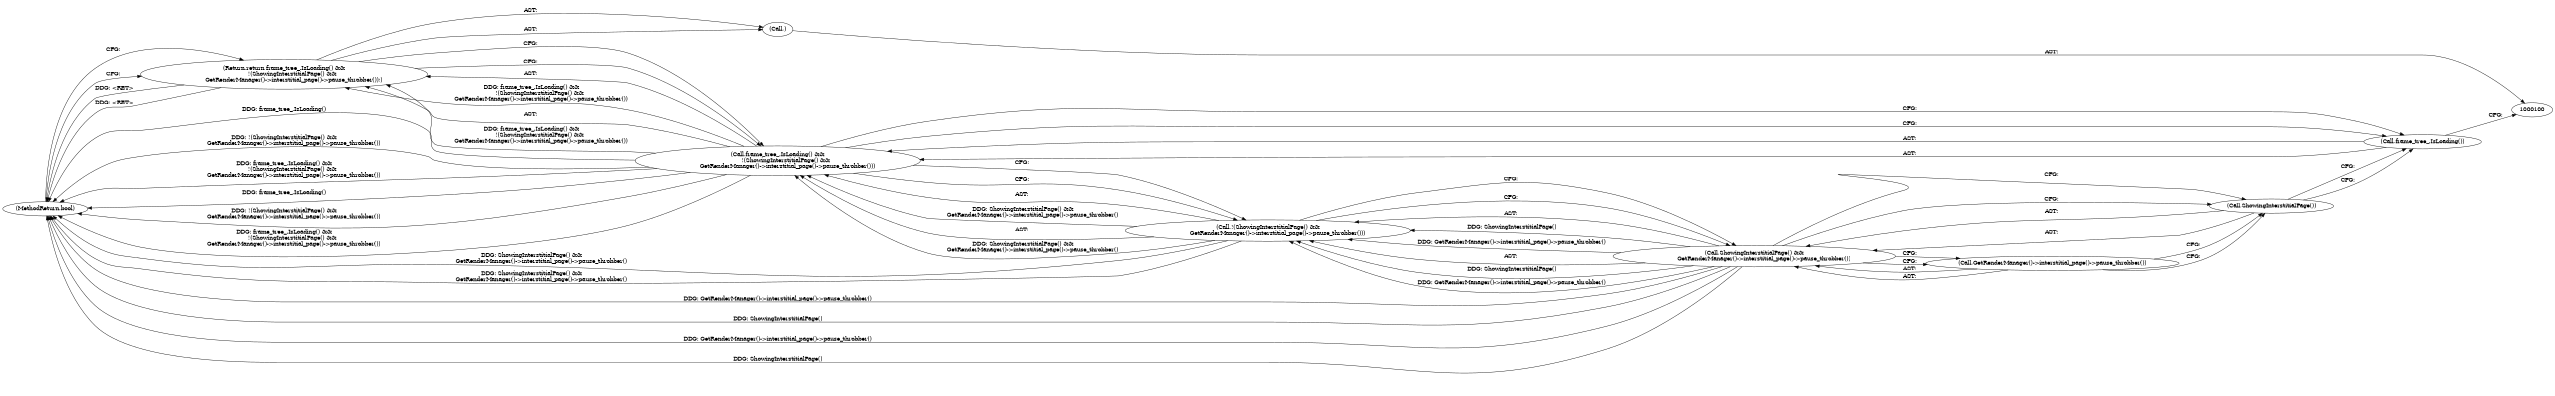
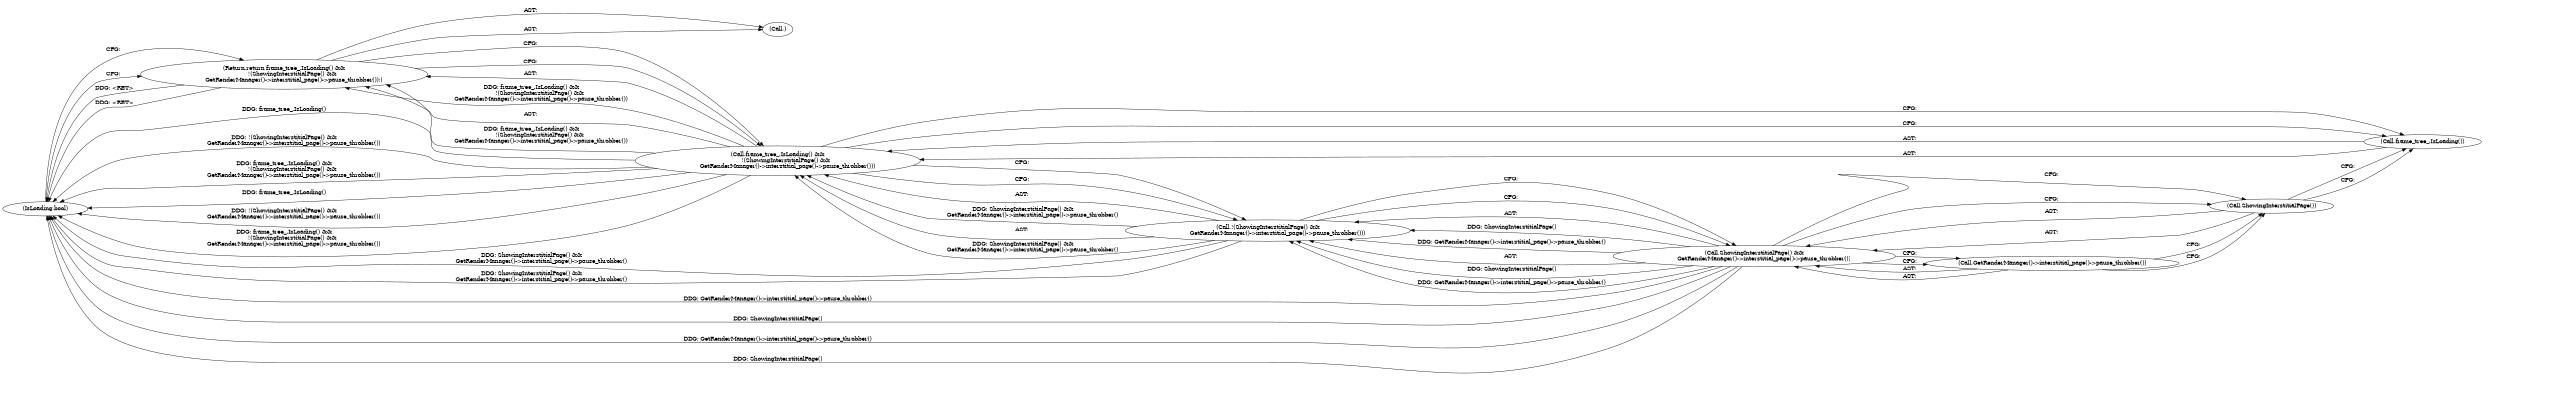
node "1000100": removed
node "(MethodReturn,bool)": label "(MethodReturn,bool)" -> "(IsLoading,bool)"
